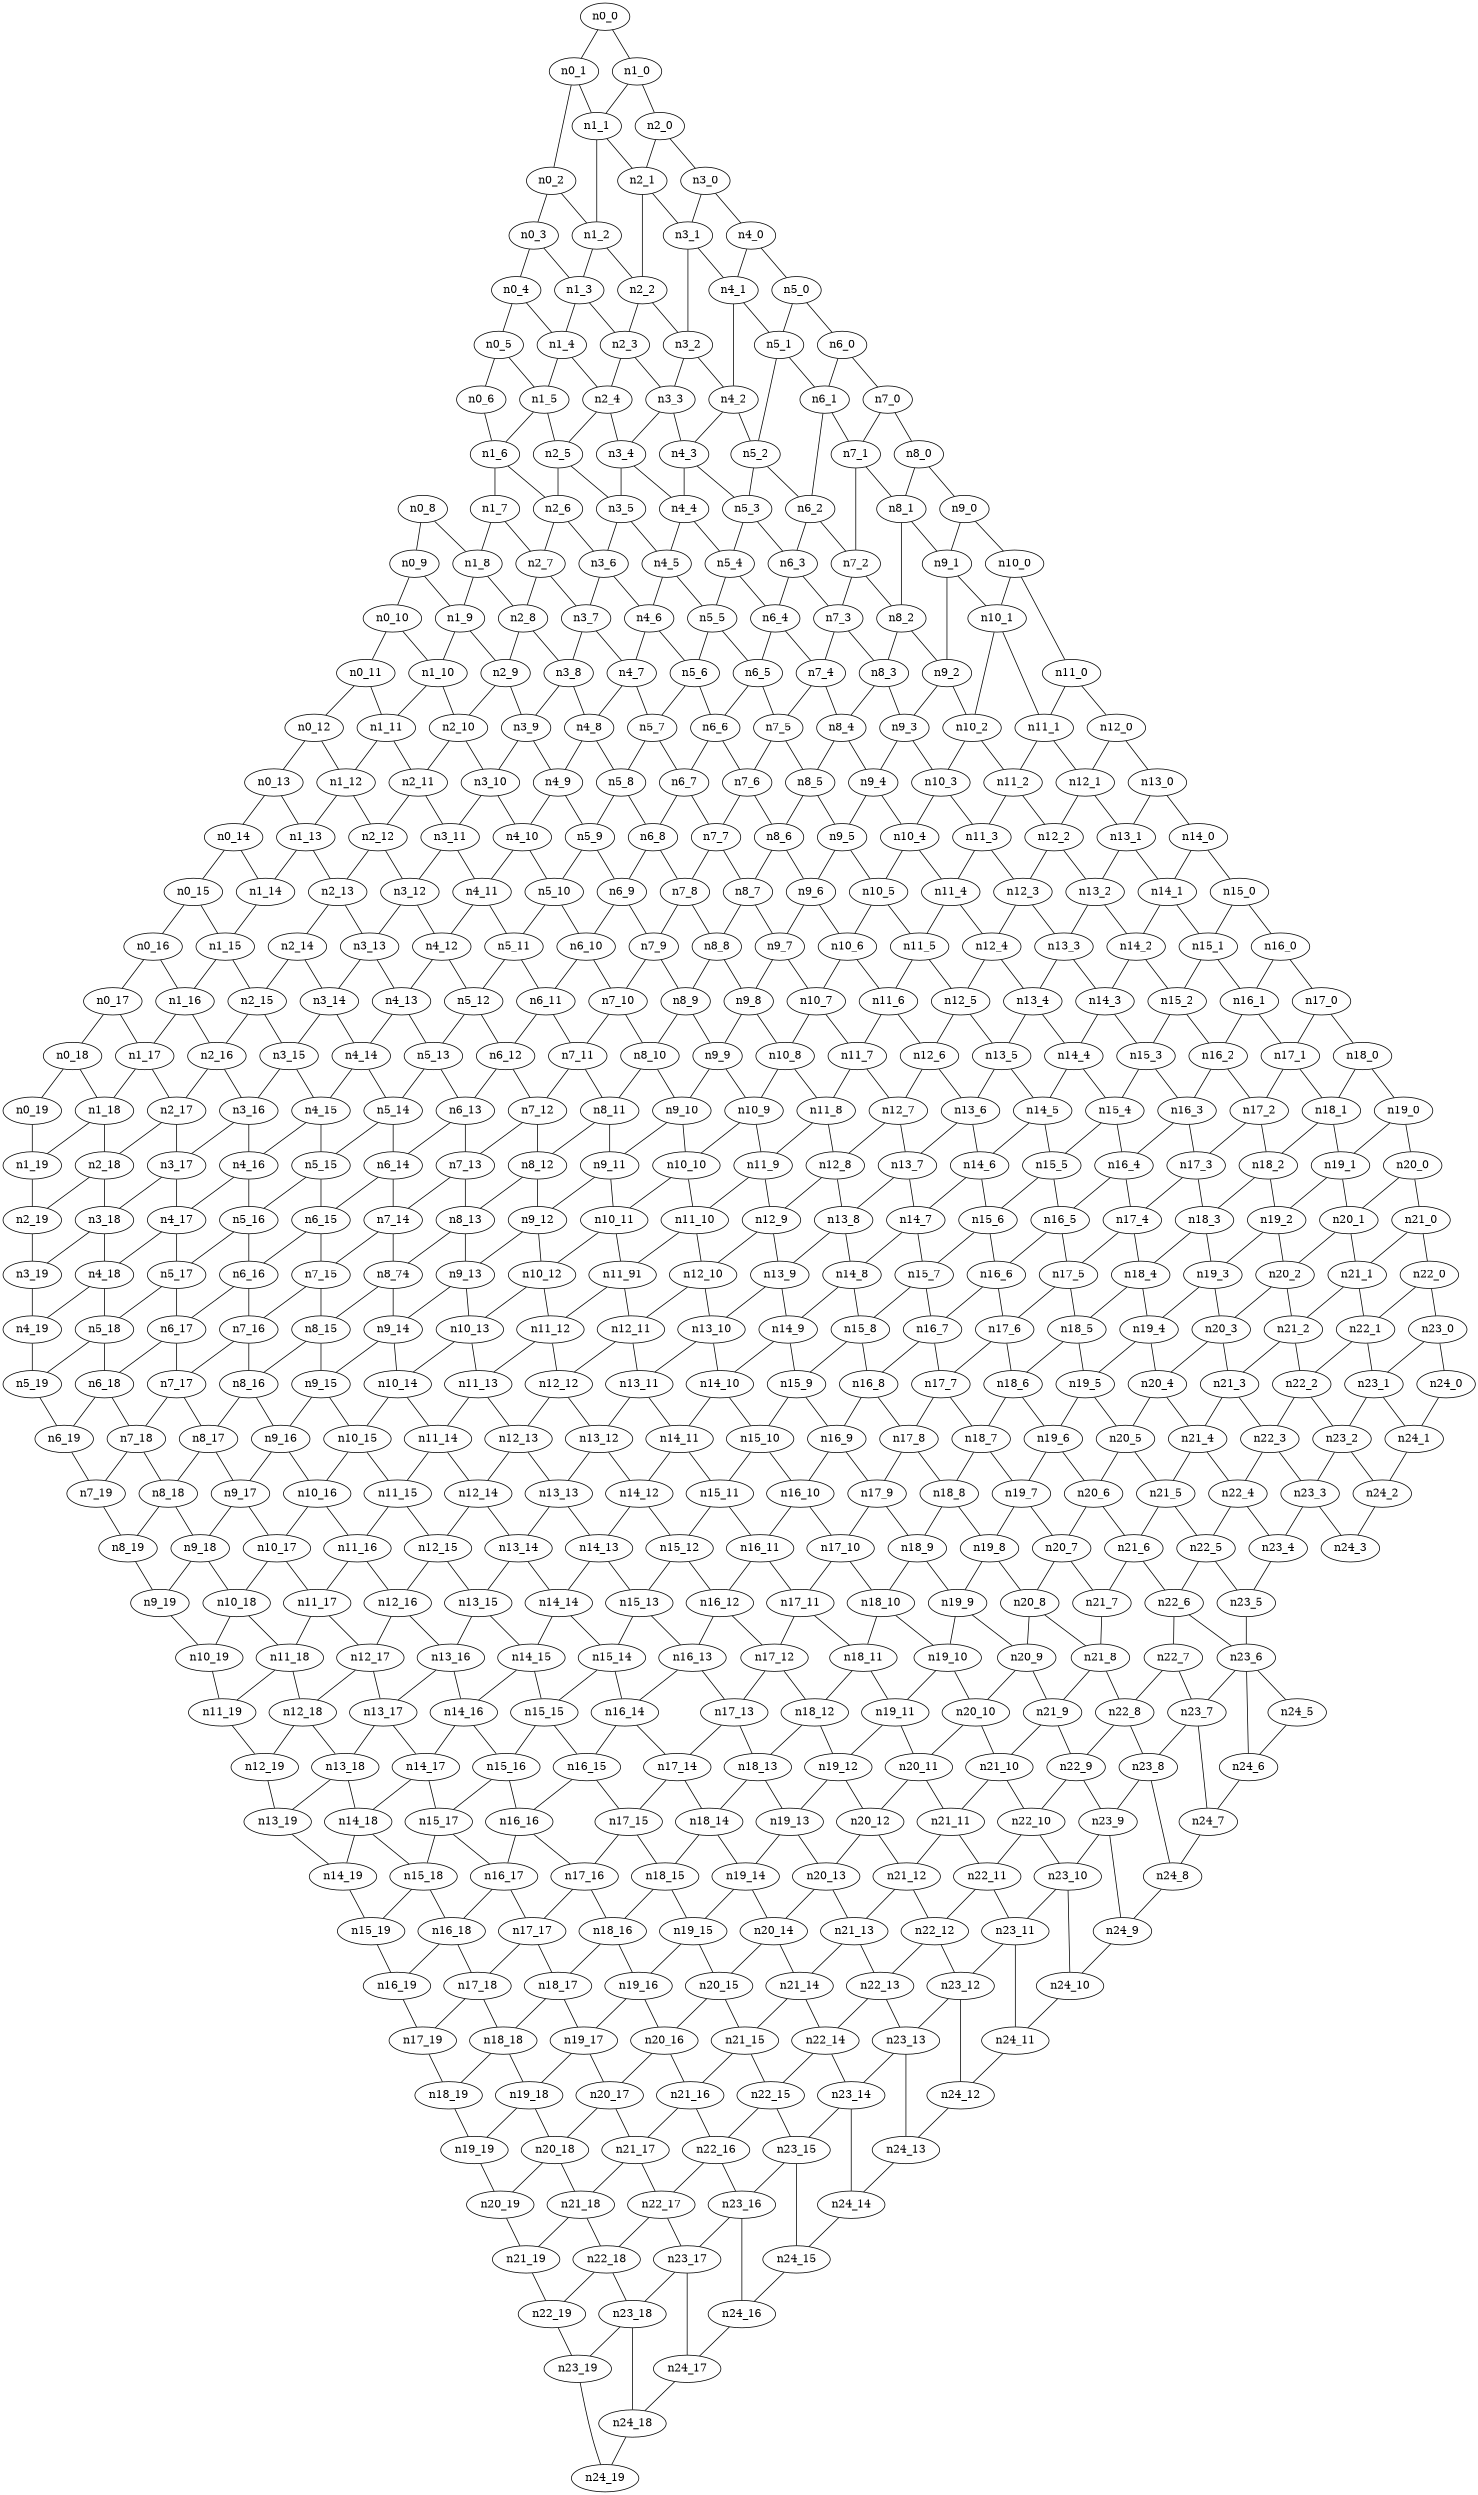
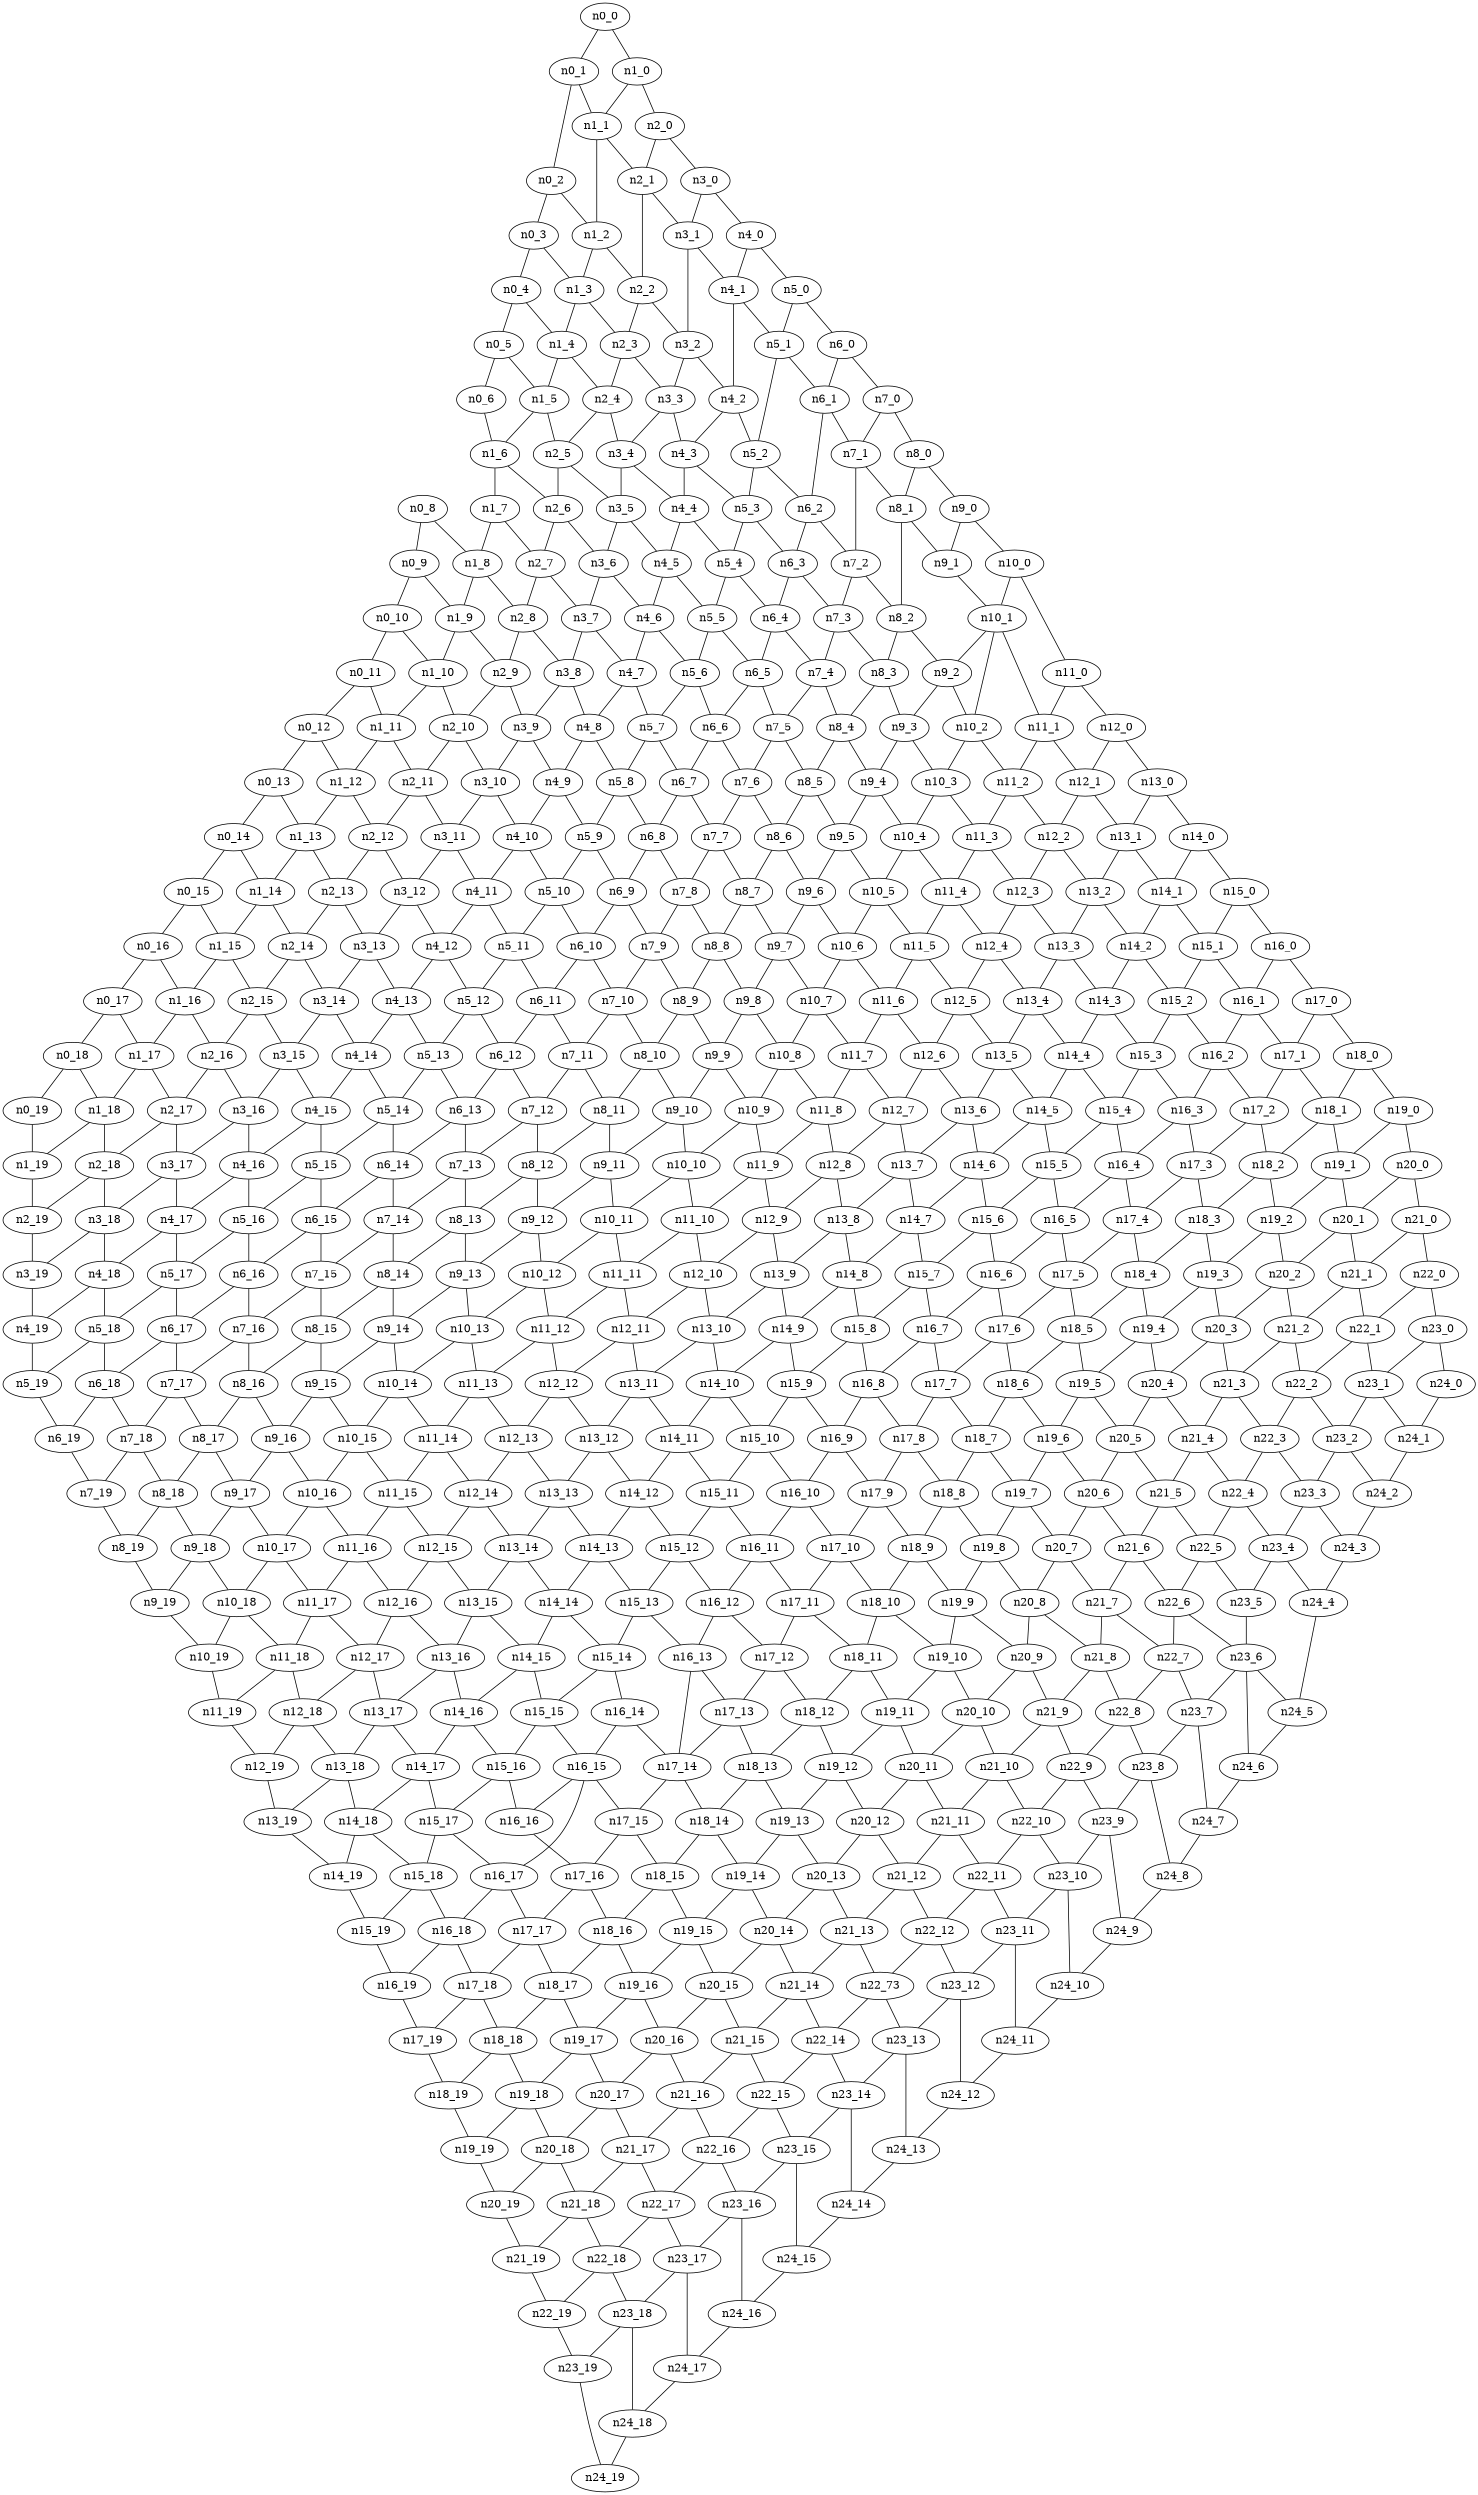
edge "n9_1" -- "n9_2": now "n10_1" -- "n9_2"
edge "n1_14" -- "n2_14": added
node "n8_74": label "n8_74" -> "n8_14"
node "n11_91": label "n11_91" -> "n11_11"
node "n24_4": added
edge "n21_7" -- "n22_7": added
edge "n16_13" -- "n16_14": now "n16_13" -- "n17_14"
edge "n16_16" -- "n16_17": now "n16_15" -- "n16_17"
node "n22_13": label "n22_13" -> "n22_73"
